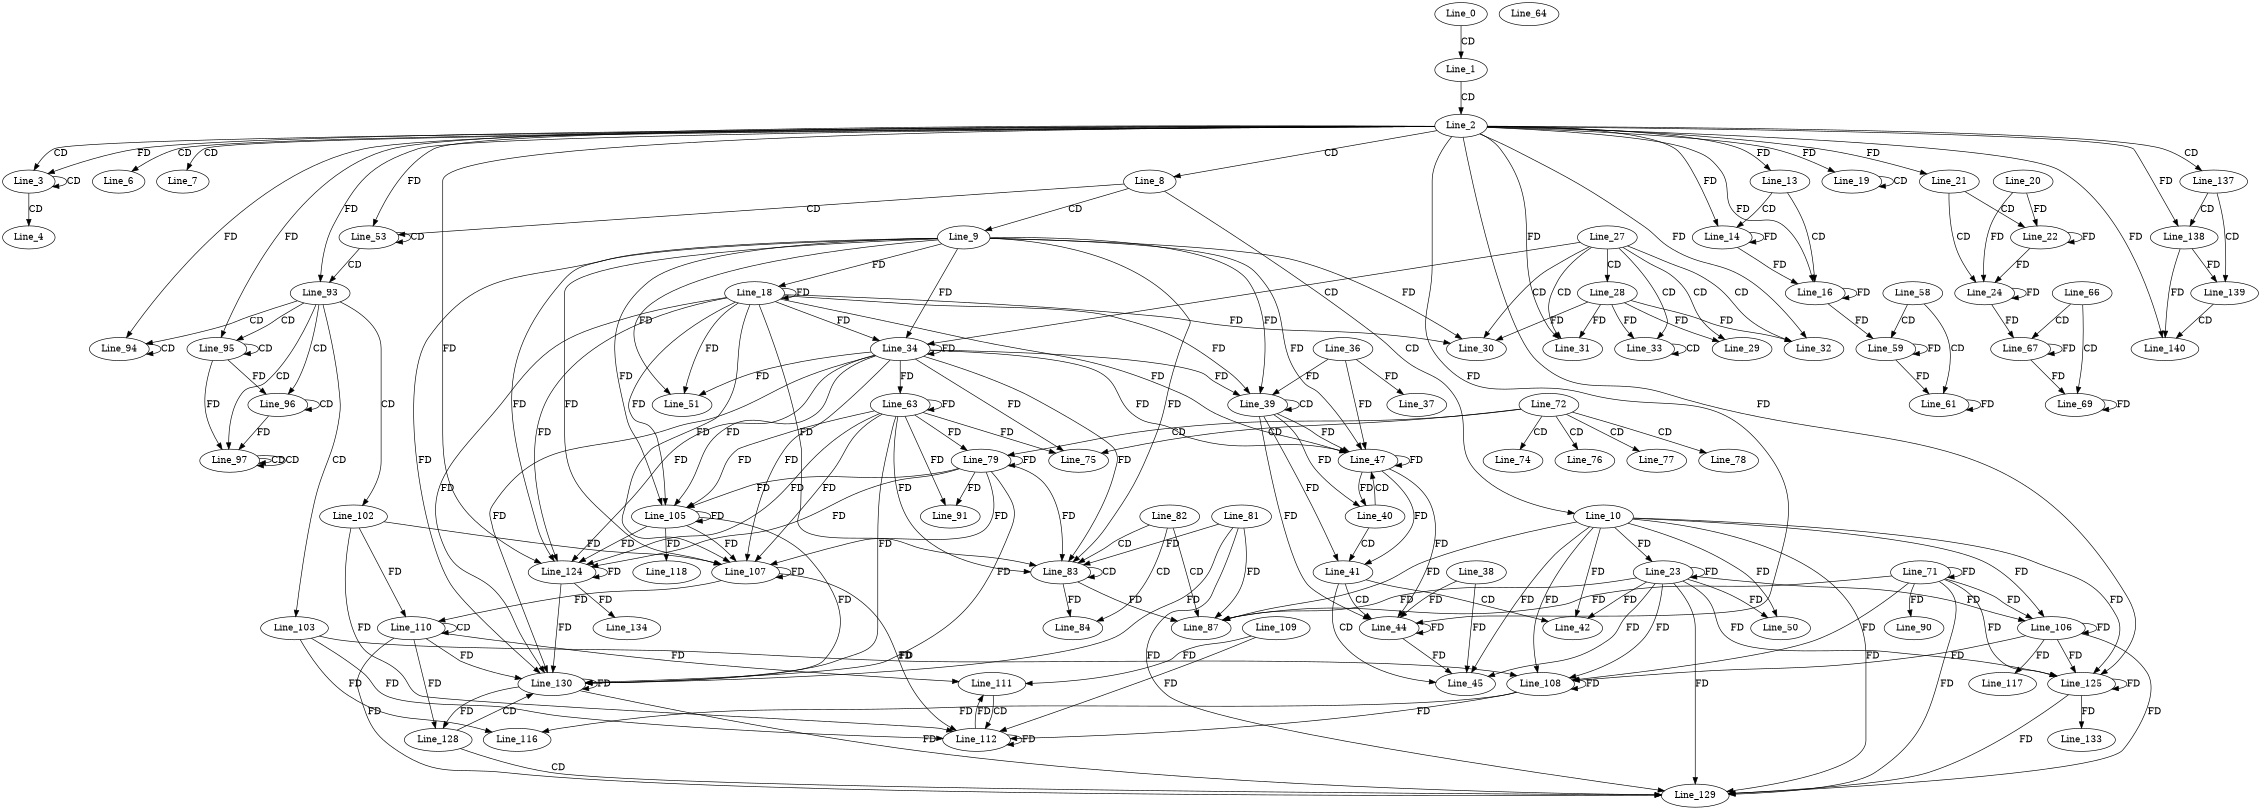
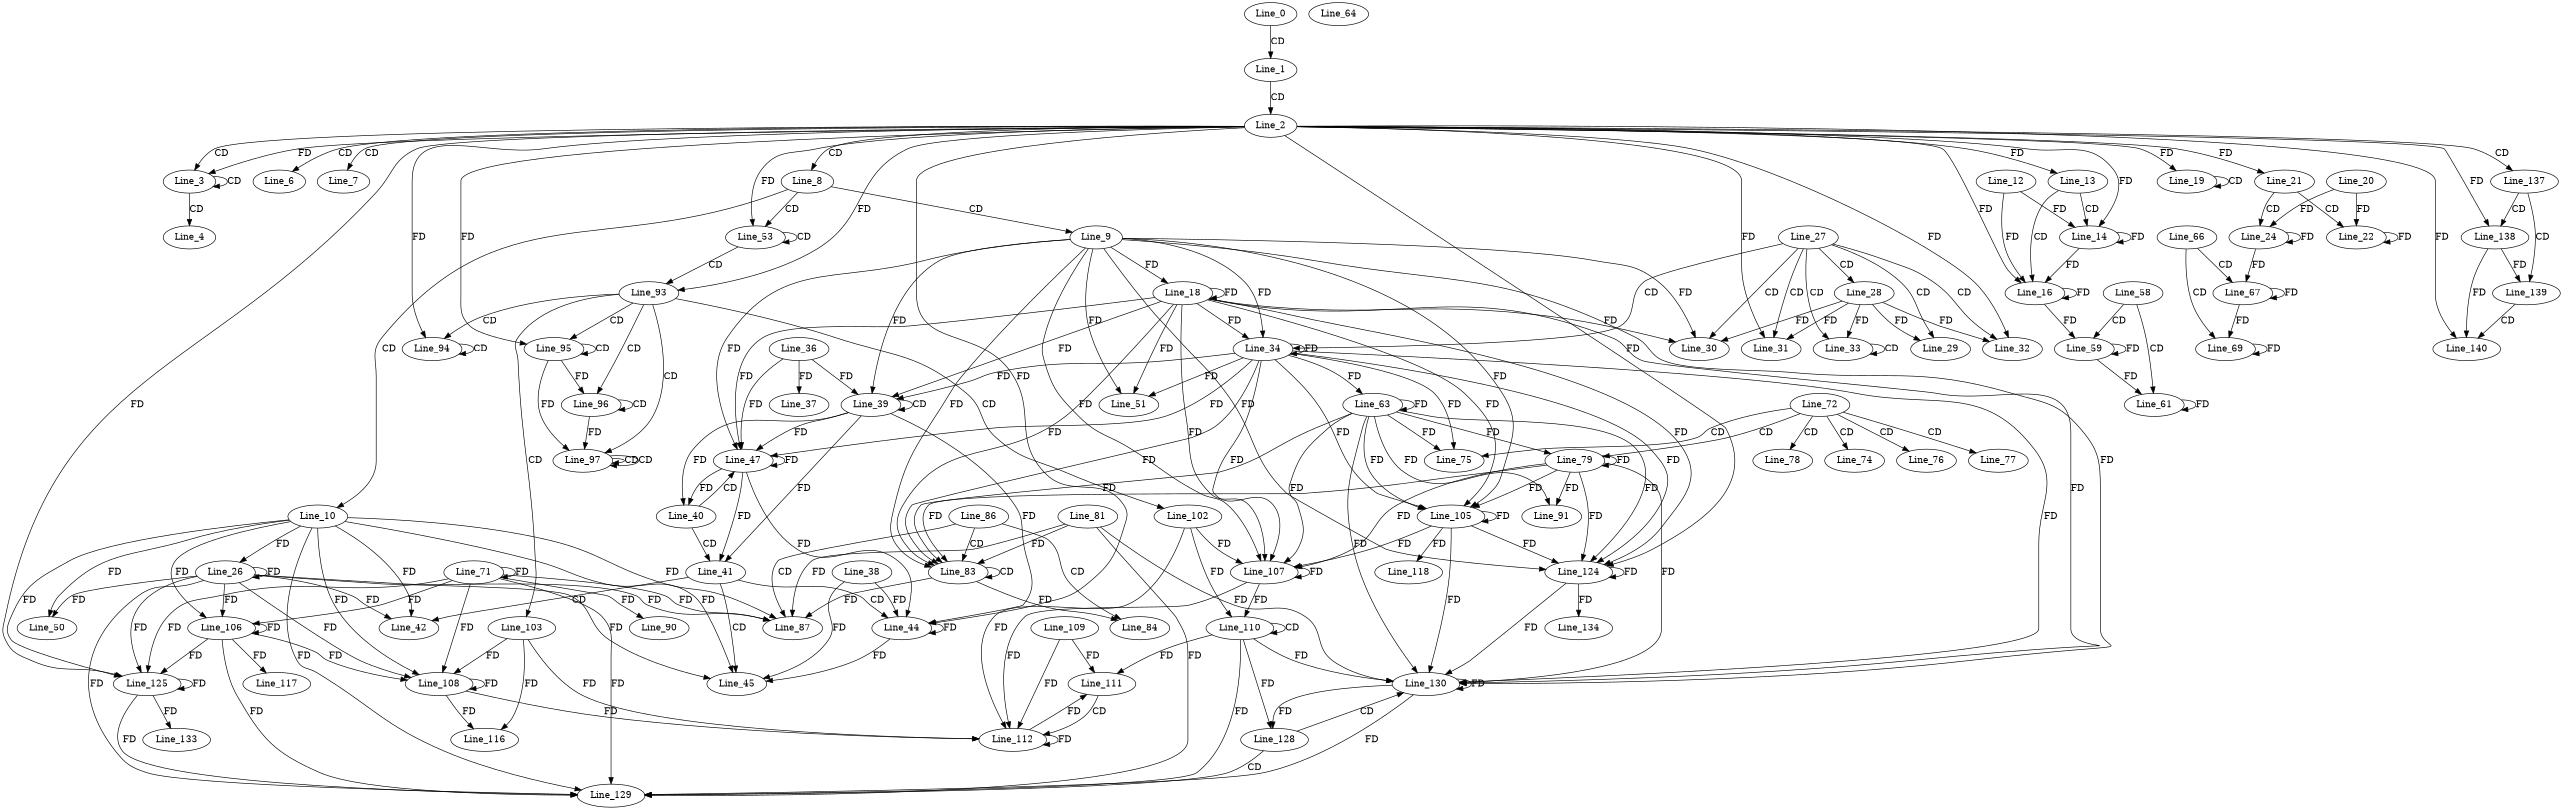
node "Line_12": added
edge "Line_22" -> "Line_24": removed, label "FD"
node "Line_82": label "Line_82" -> "Line_86"
node "Line_23": label "Line_23" -> "Line_26"
